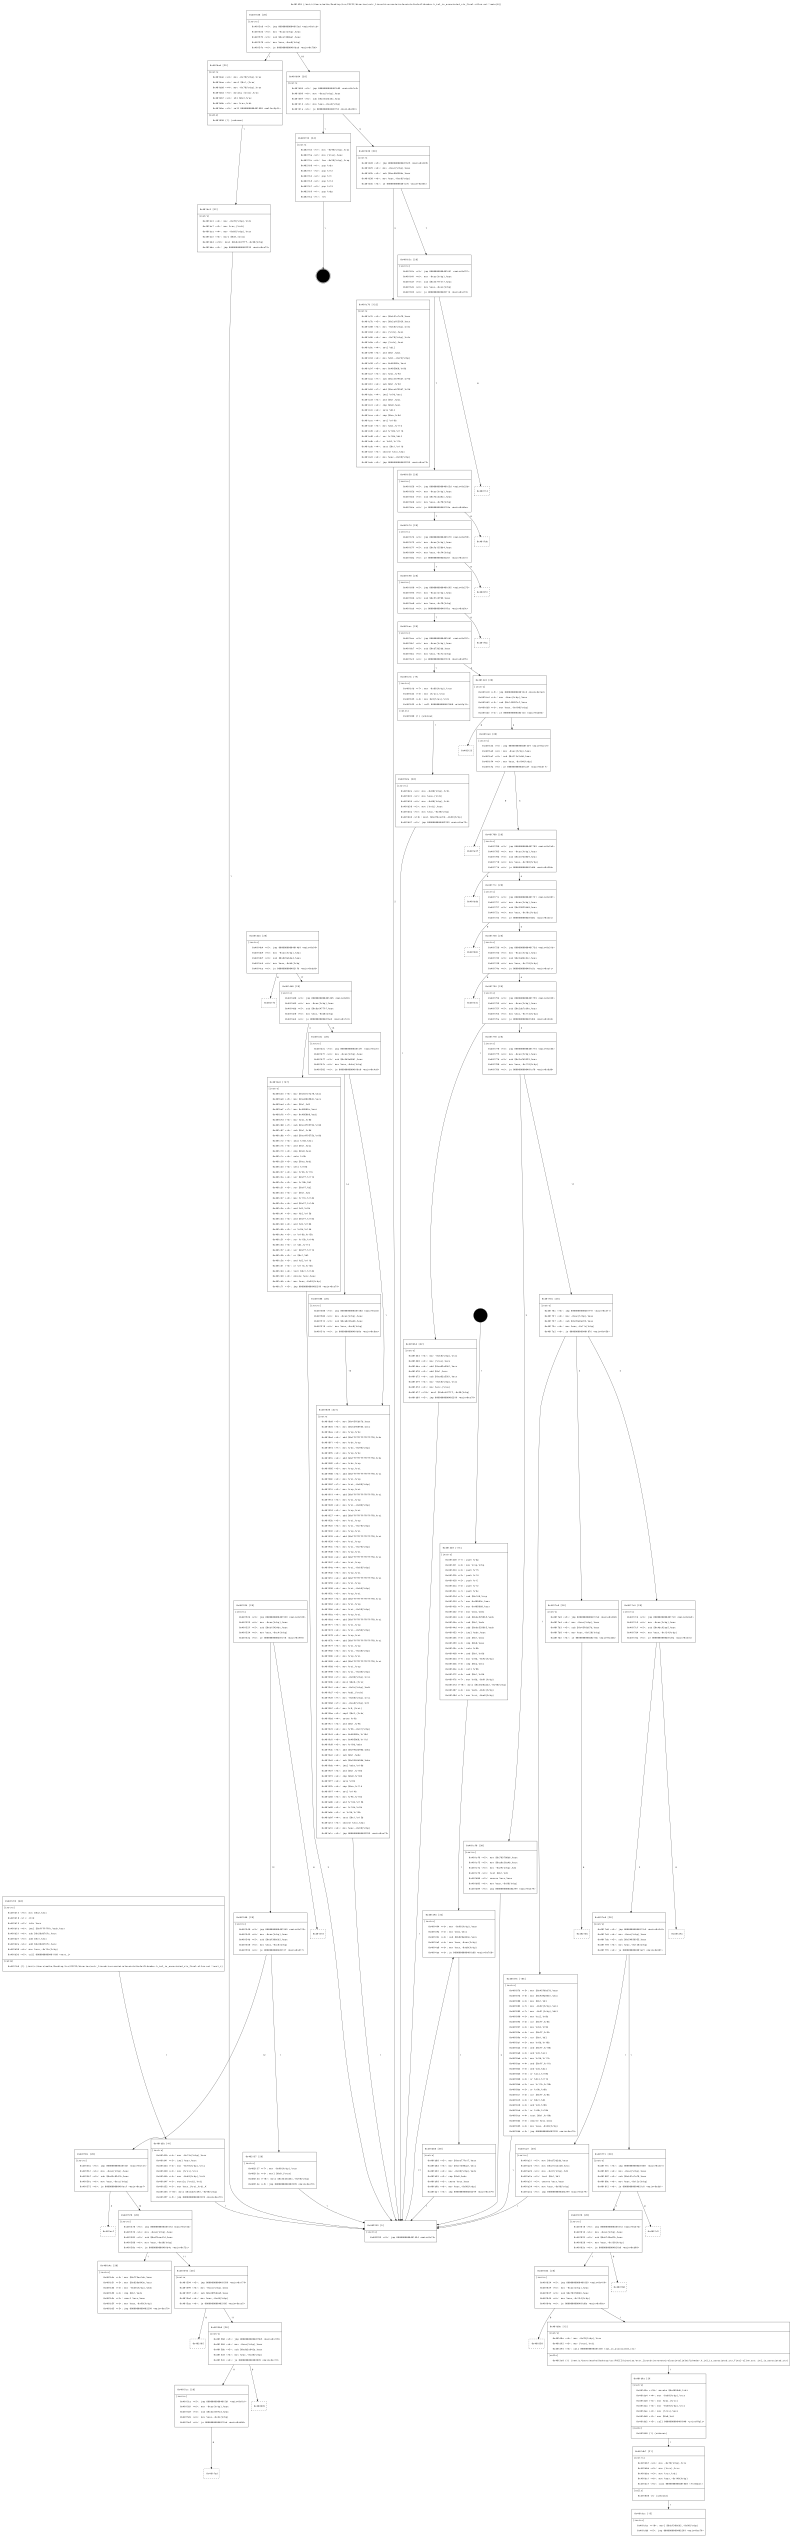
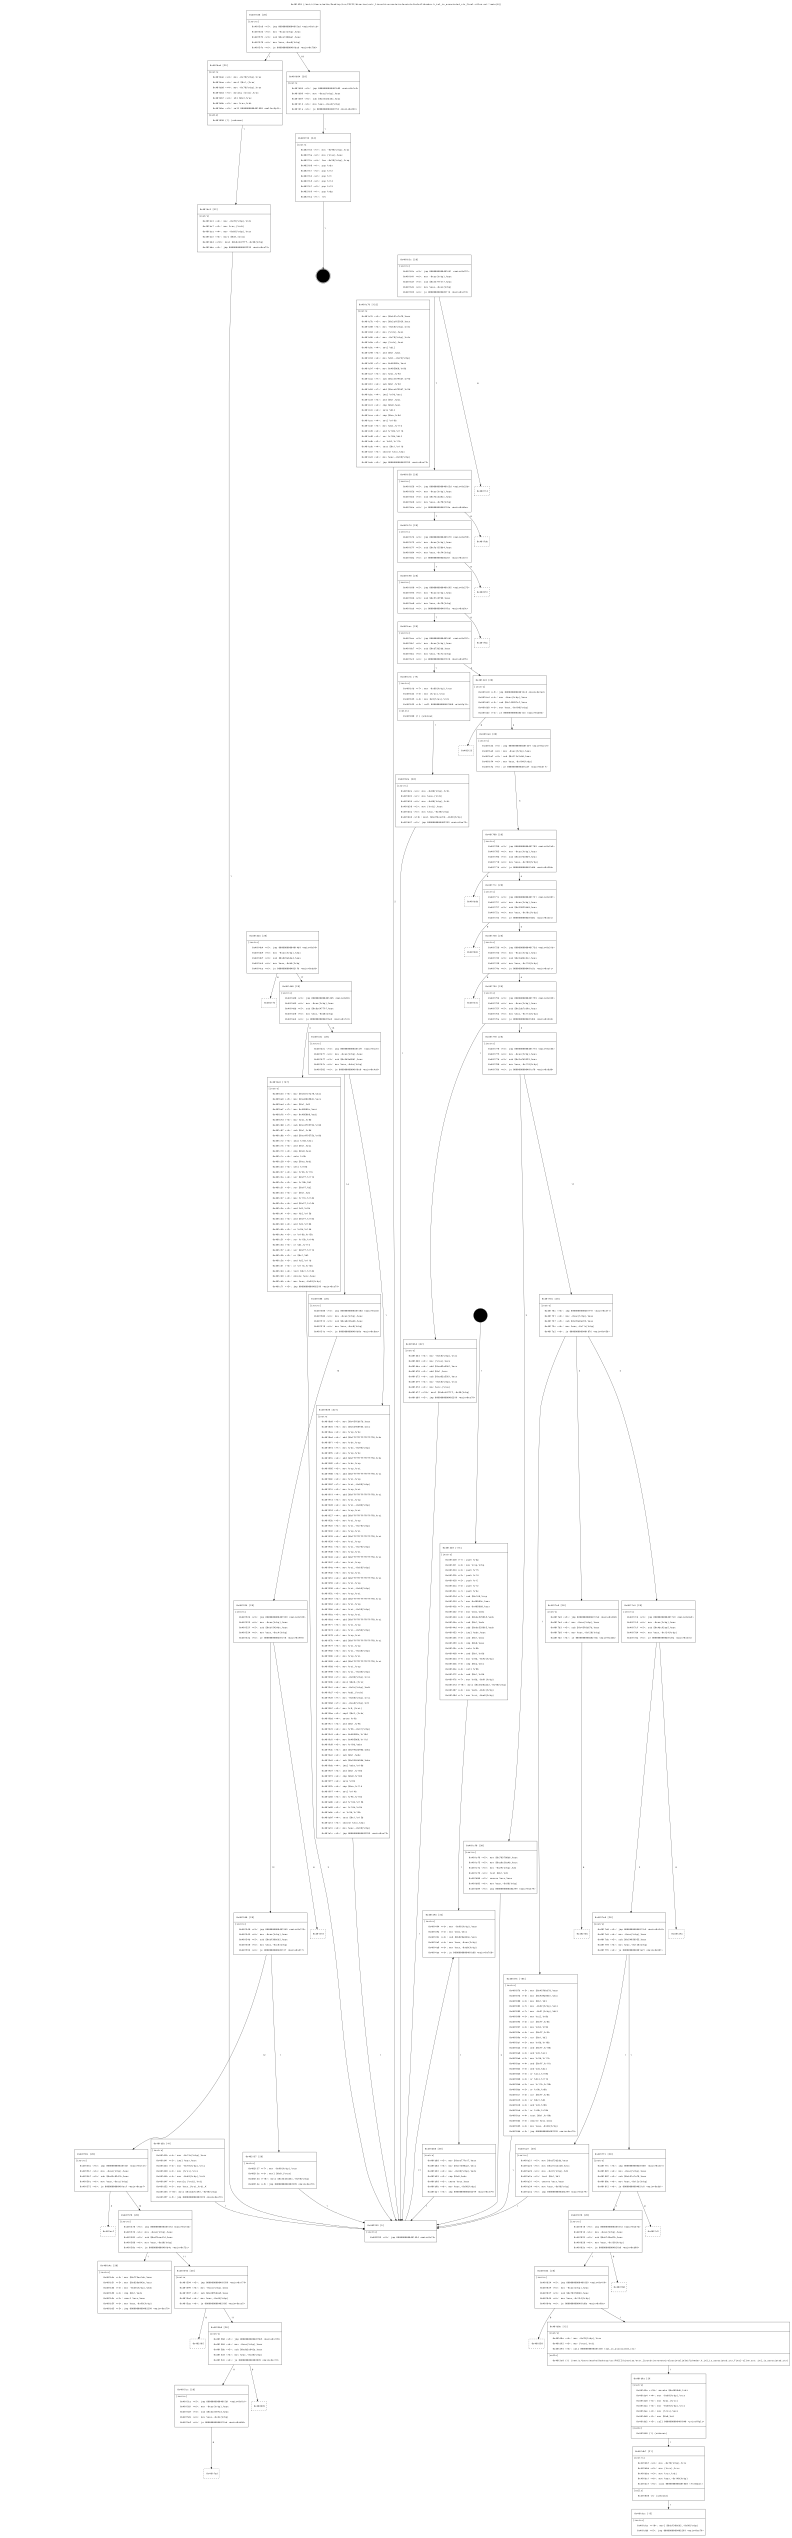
node "0x401620 [28]": removed
node "0x401a3f": removed
edge "0x401508 [28]" -> "0x4018e0 [321]": now "0x401508 [28]" -> "0x401524 [28]"
node "0x401d13 [40]": removed
